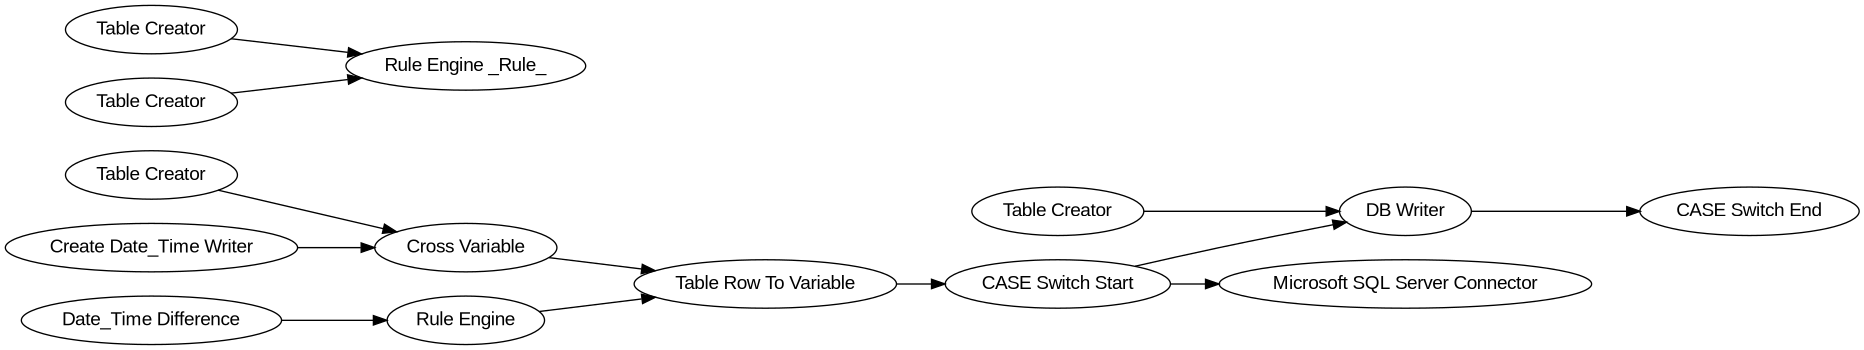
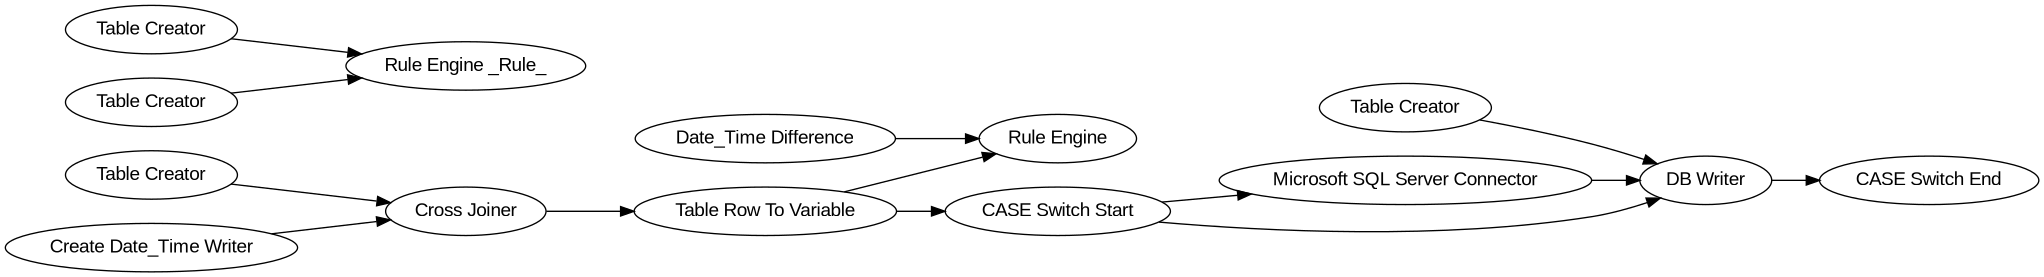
edge "Microsoft SQL Server Connector" -> "DB Writer": added
node "Cross Variable": label "Cross Variable" -> "Cross Joiner"
edge "Rule Engine" -> "Table Row To Variable": reversed
